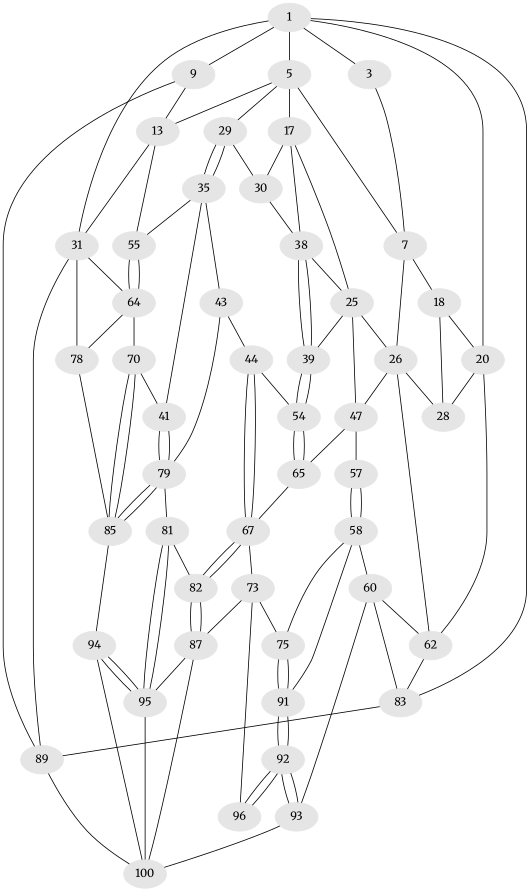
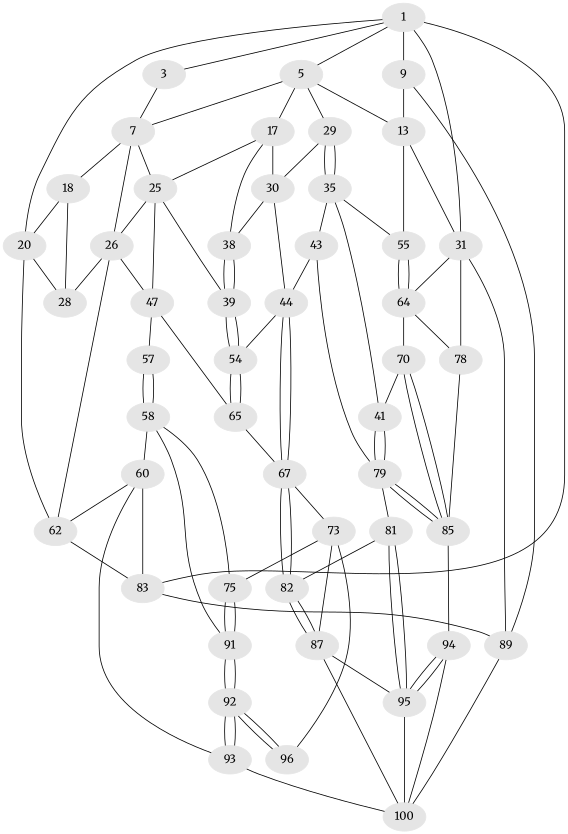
edge "30" -- "44": added
edge "38" -- "25": now "7" -- "25"
